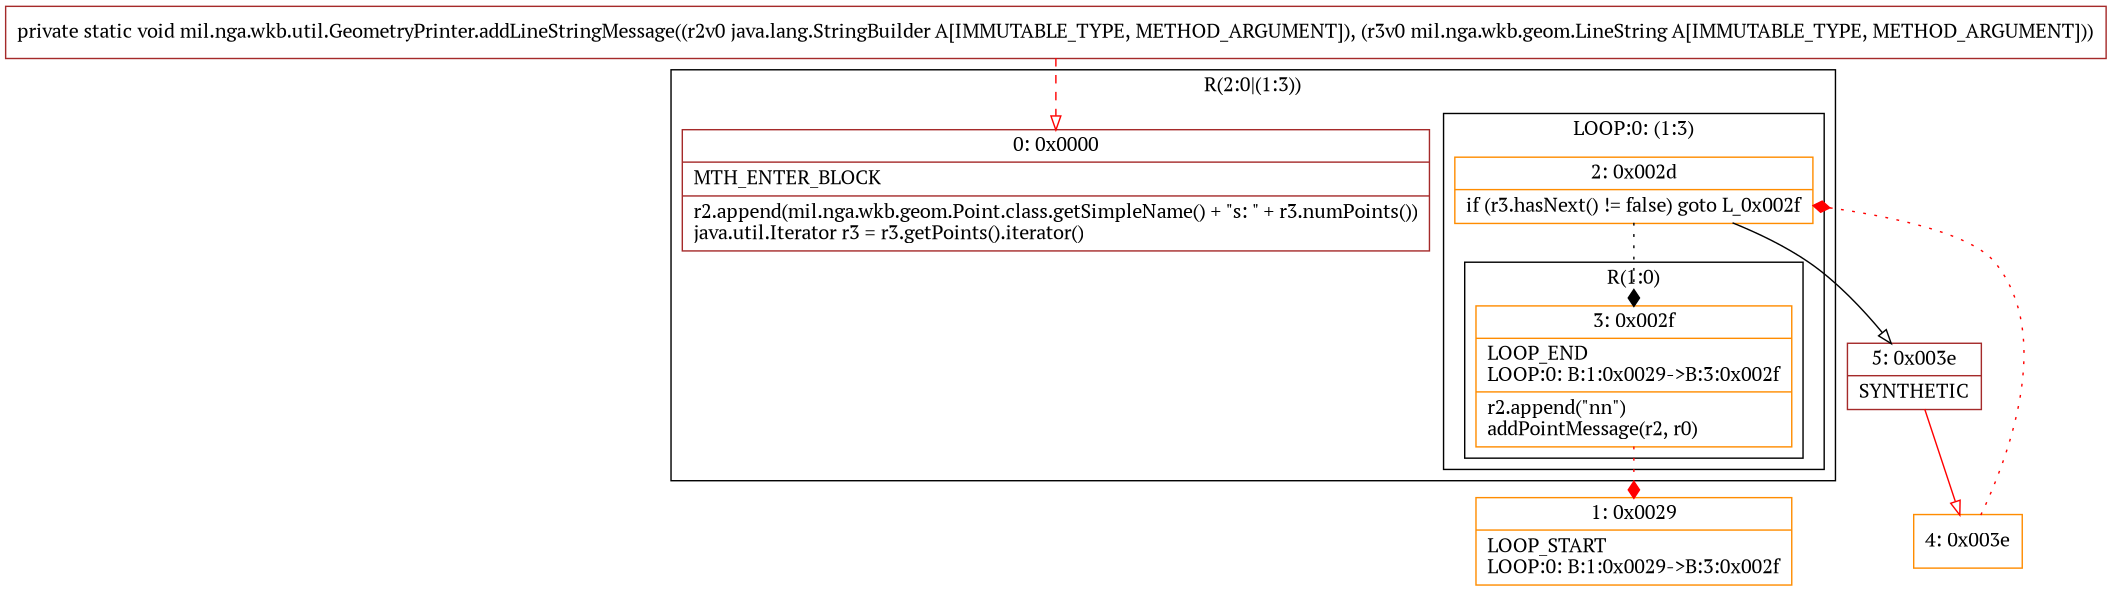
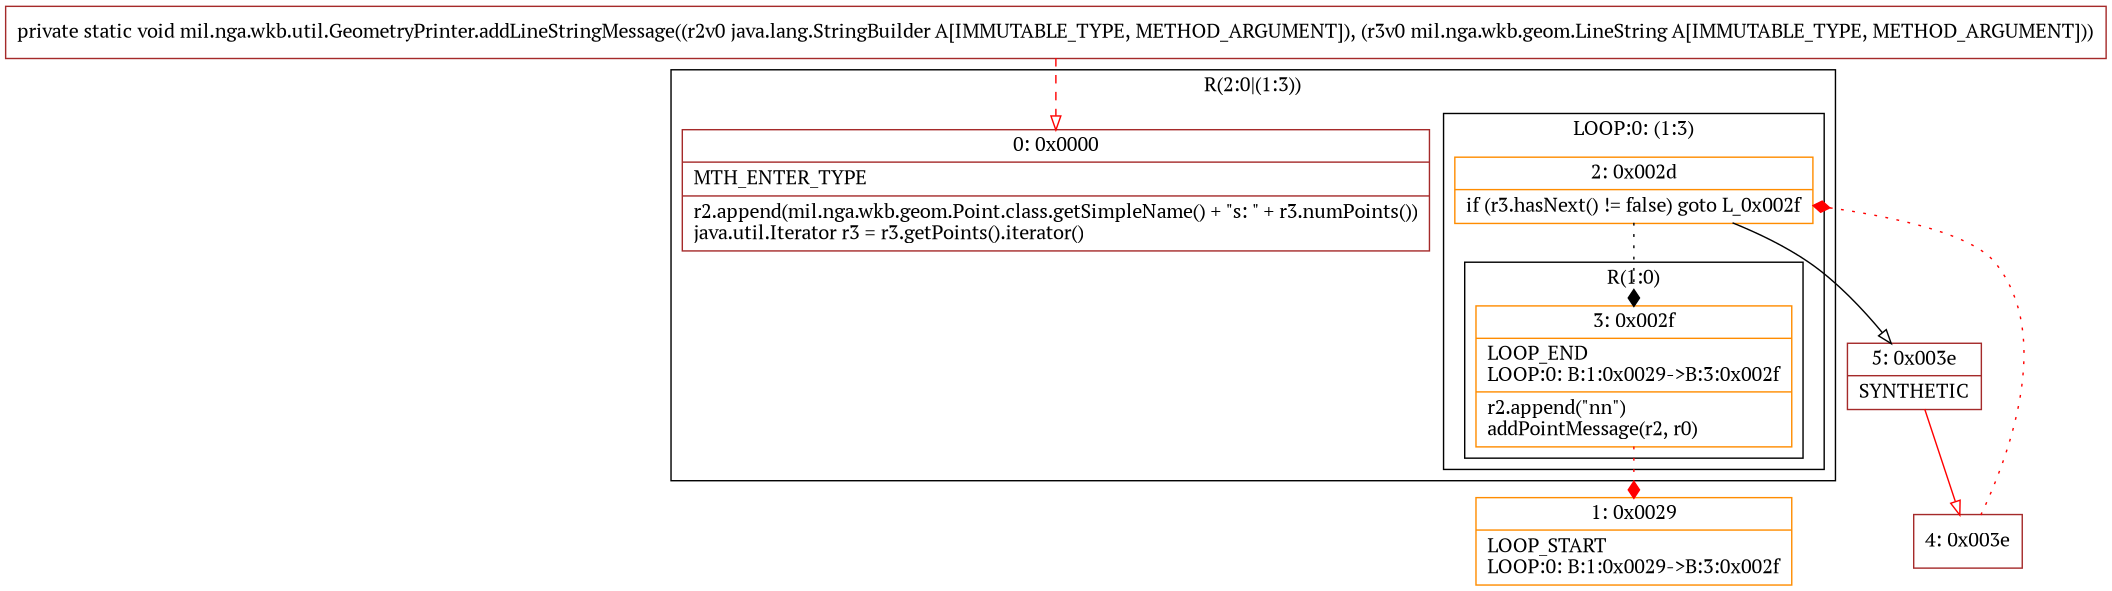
node "0: 0x0000": text "MTH_ENTER_BLOCK" -> "MTH_ENTER_TYPE"
node "4: 0x003e": color darkorange -> brown
